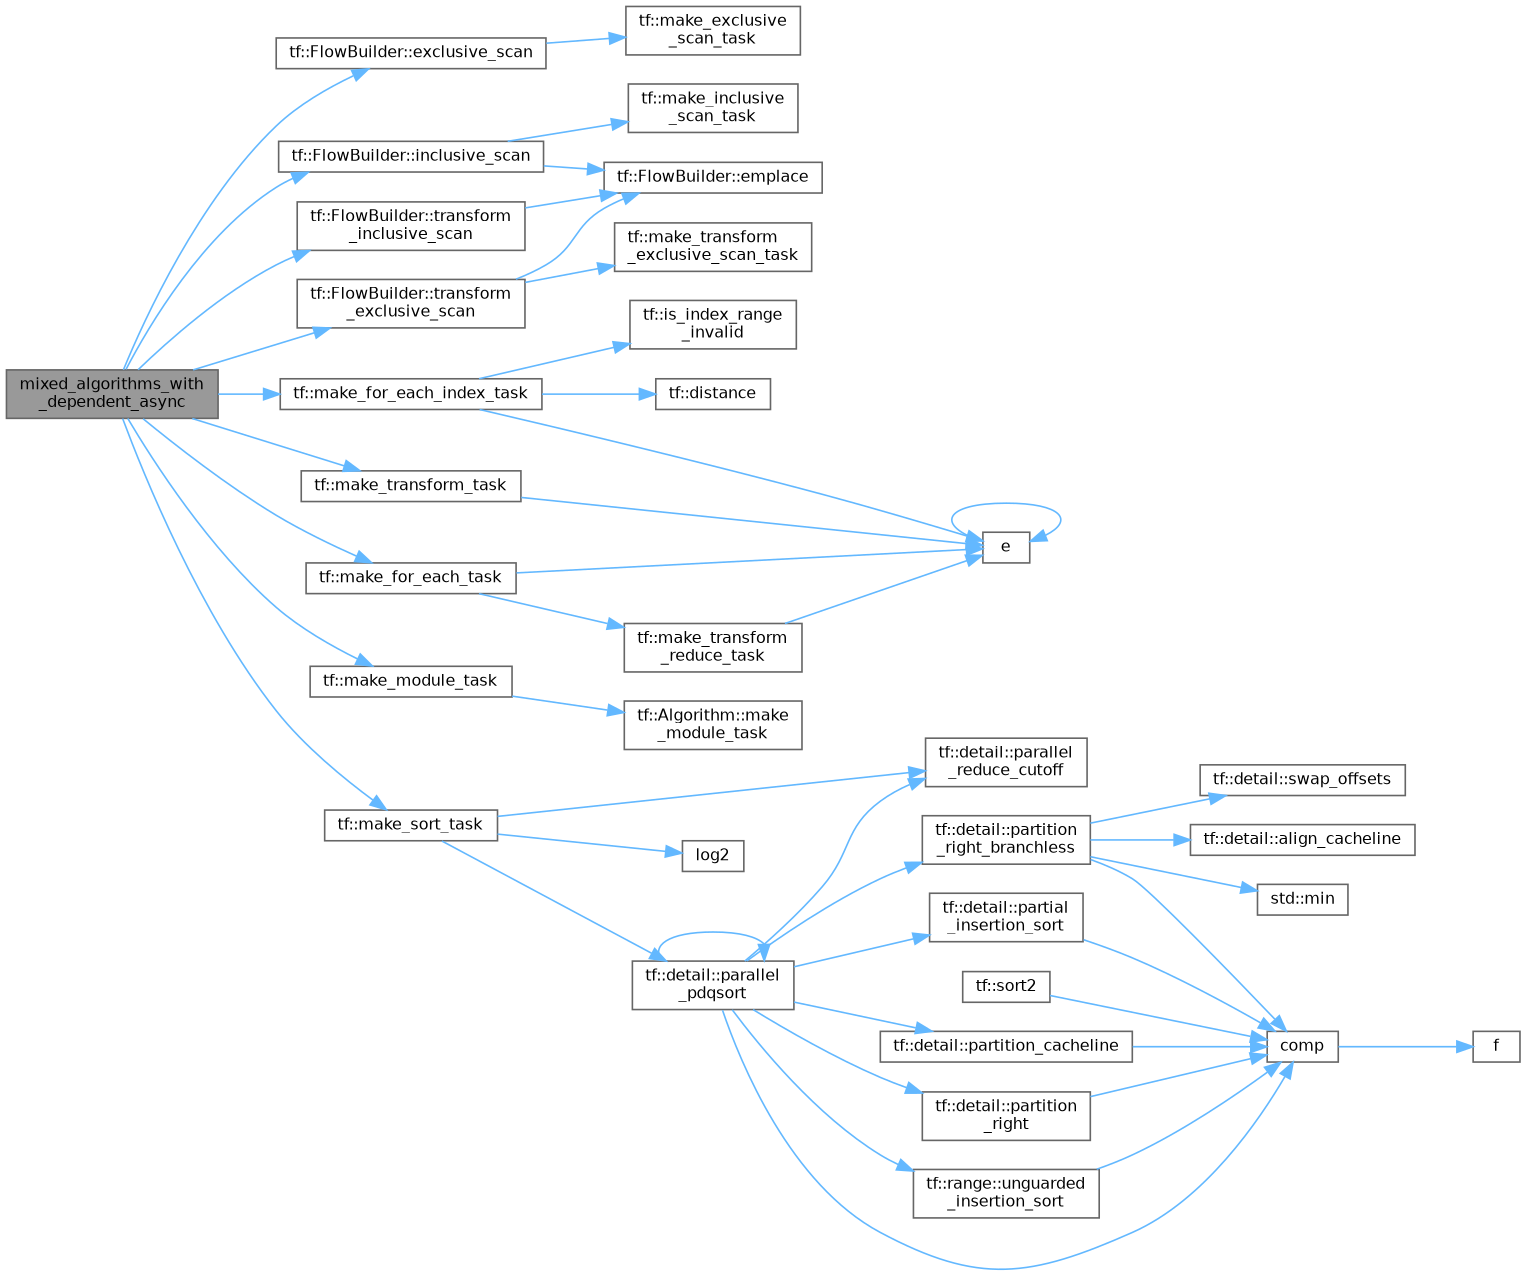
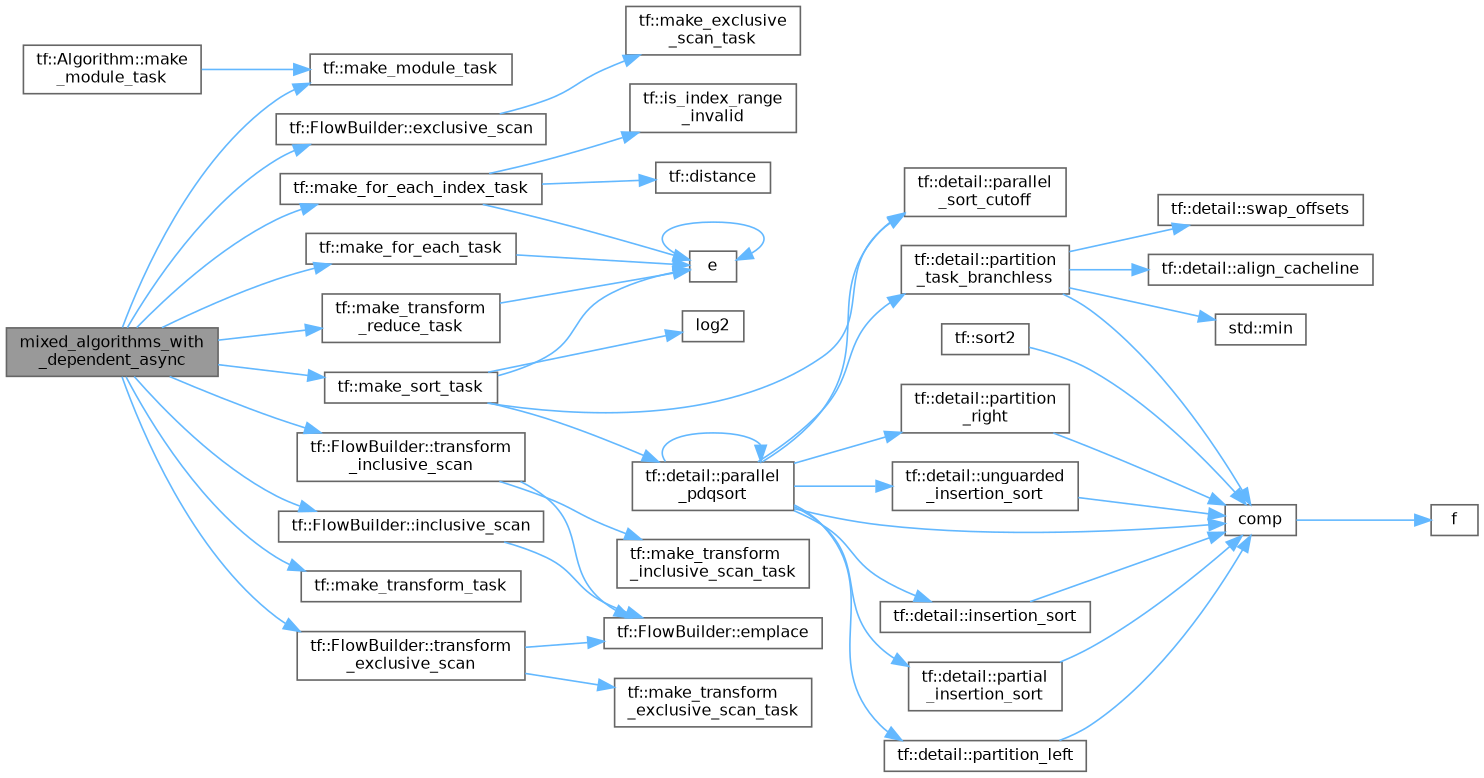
node "tf::make_inclusive _scan_task": removed
edge "tf::make_transform_task" -> "e": now "tf::make_sort_task" -> "e"
node "tf::make_transform _inclusive_scan_task": added
edge "tf::make_for_each_task" -> "tf::make_transform _reduce_task": now "mixed_algorithms_with _dependent_async" -> "tf::make_transform _reduce_task"
node "tf::detail::insertion_sort": added
edge "tf::make_module_task" -> "tf::Algorithm::make _module_task": reversed
node "tf::detail::parallel _reduce_cutoff": label "tf::detail::parallel _reduce_cutoff" -> "tf::detail::parallel _sort_cutoff"
node "tf::detail::partition _right_branchless": label "tf::detail::partition _right_branchless" -> "tf::detail::partition _task_branchless"
node "tf::detail::partition_cacheline": label "tf::detail::partition_cacheline" -> "tf::detail::partition_left"
node "tf::range::unguarded _insertion_sort": label "tf::range::unguarded _insertion_sort" -> "tf::detail::unguarded _insertion_sort"
